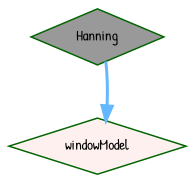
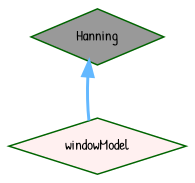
edge "Hanning" -> "windowModel": reversed
